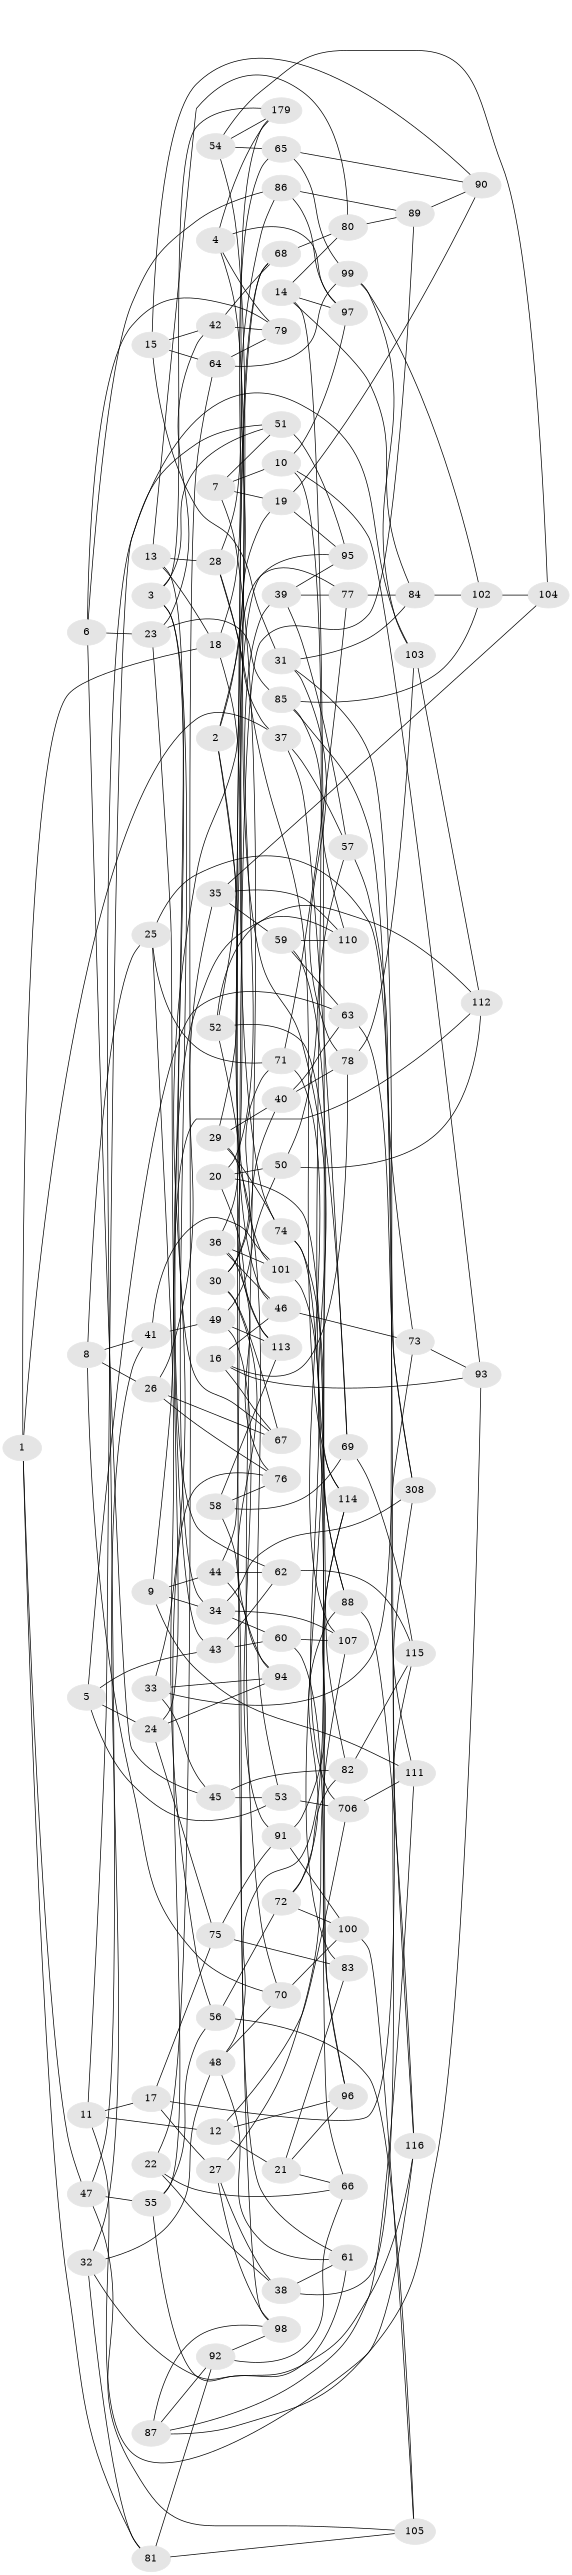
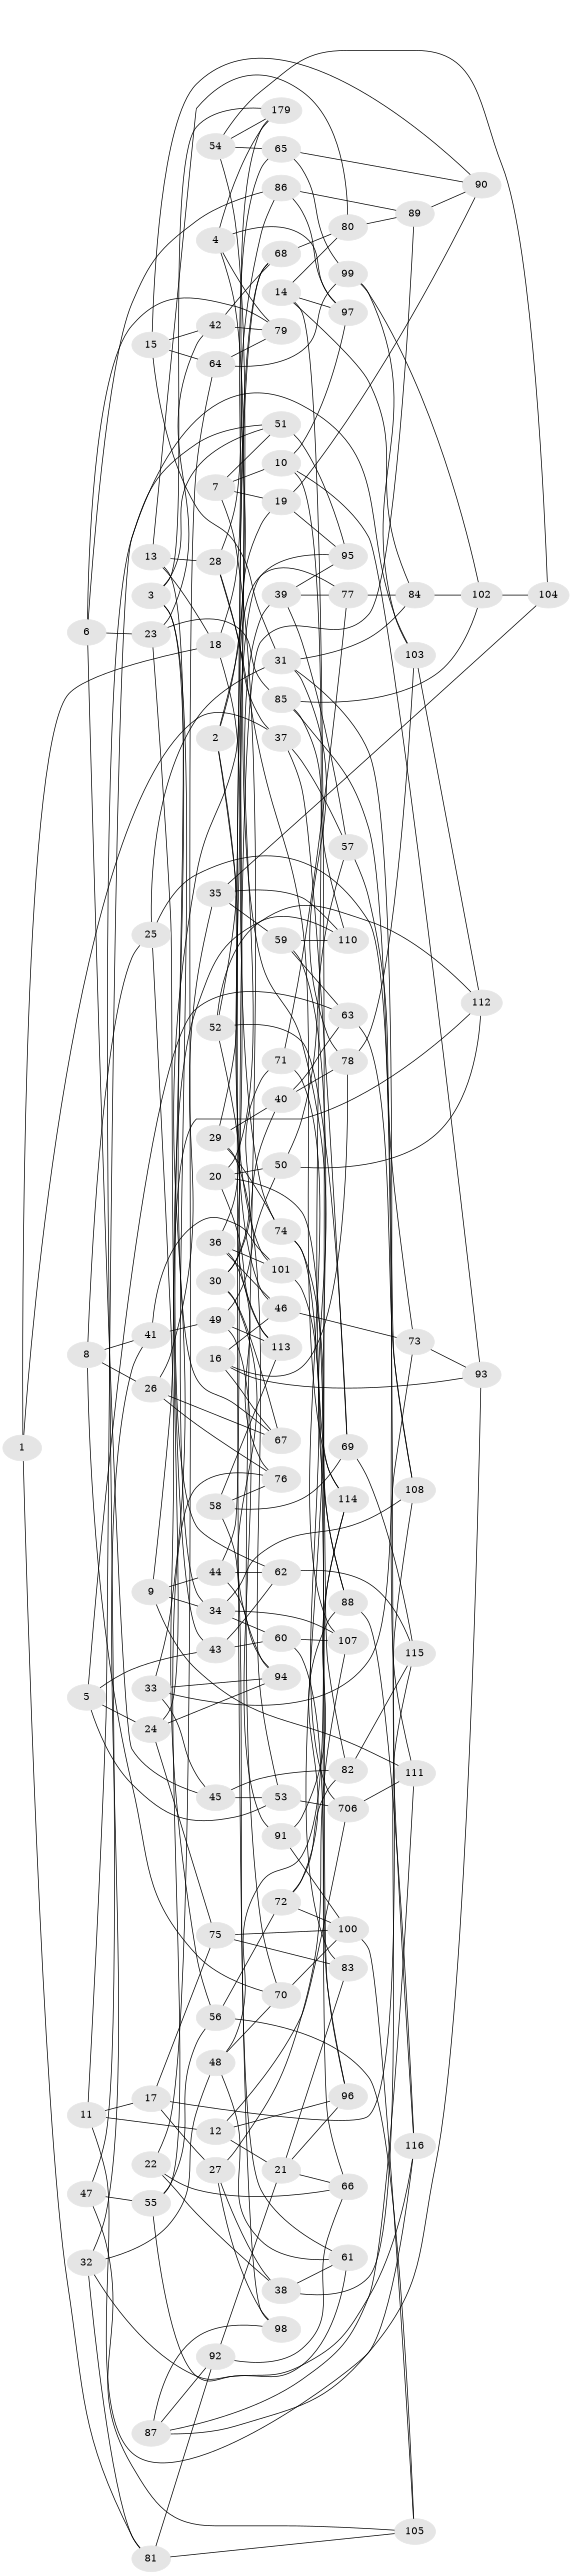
edge "25" -- "71": now "25" -- "31"
node "308": label "308" -> "108"
edge "1" -- "47": removed
edge "91" -- "75": now "100" -- "75"
edge "98" -- "92": now "21" -- "92"
